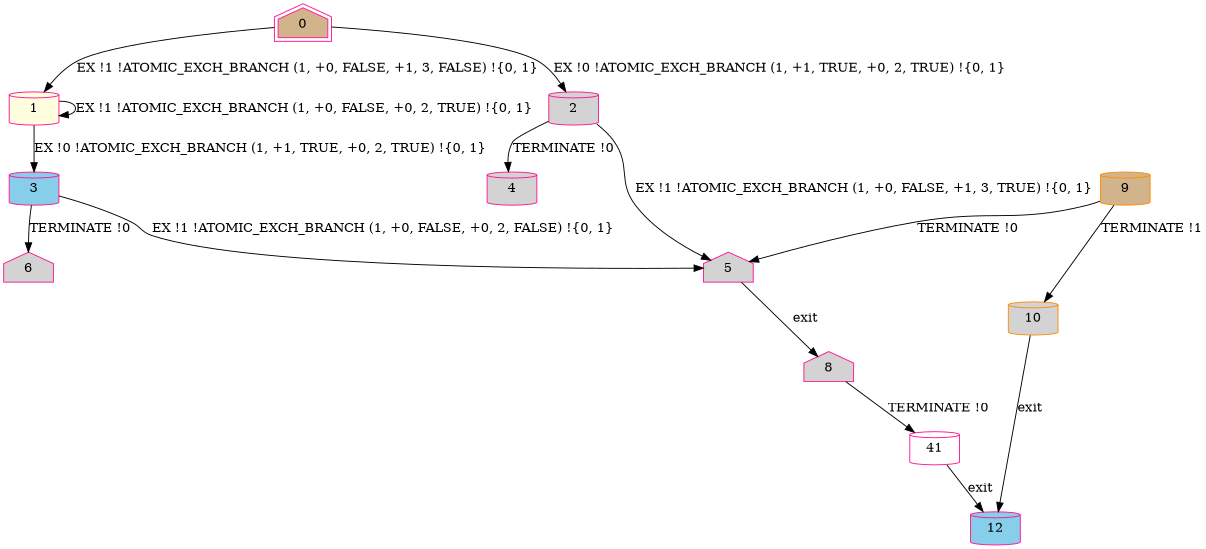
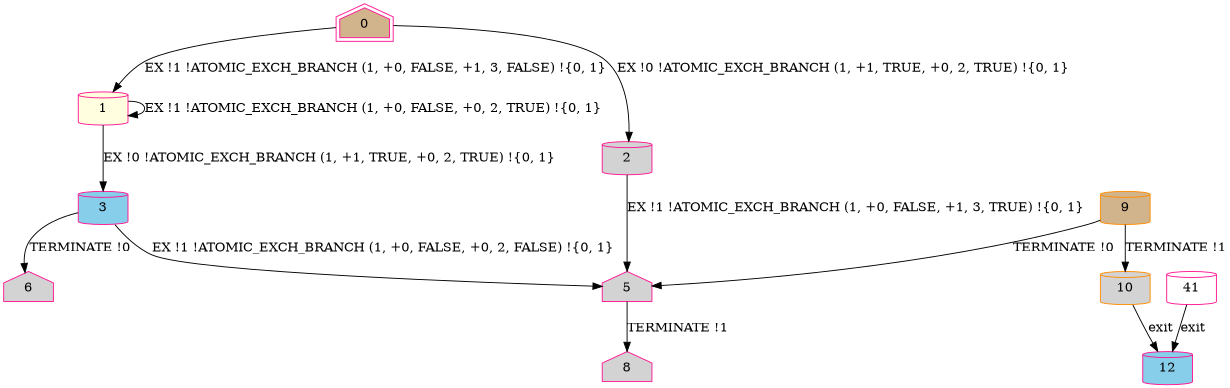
node "4": removed
edge "5" -> "8": label "exit" -> "TERMINATE !1"
edge "8" -> "41": removed, label "TERMINATE !0"
